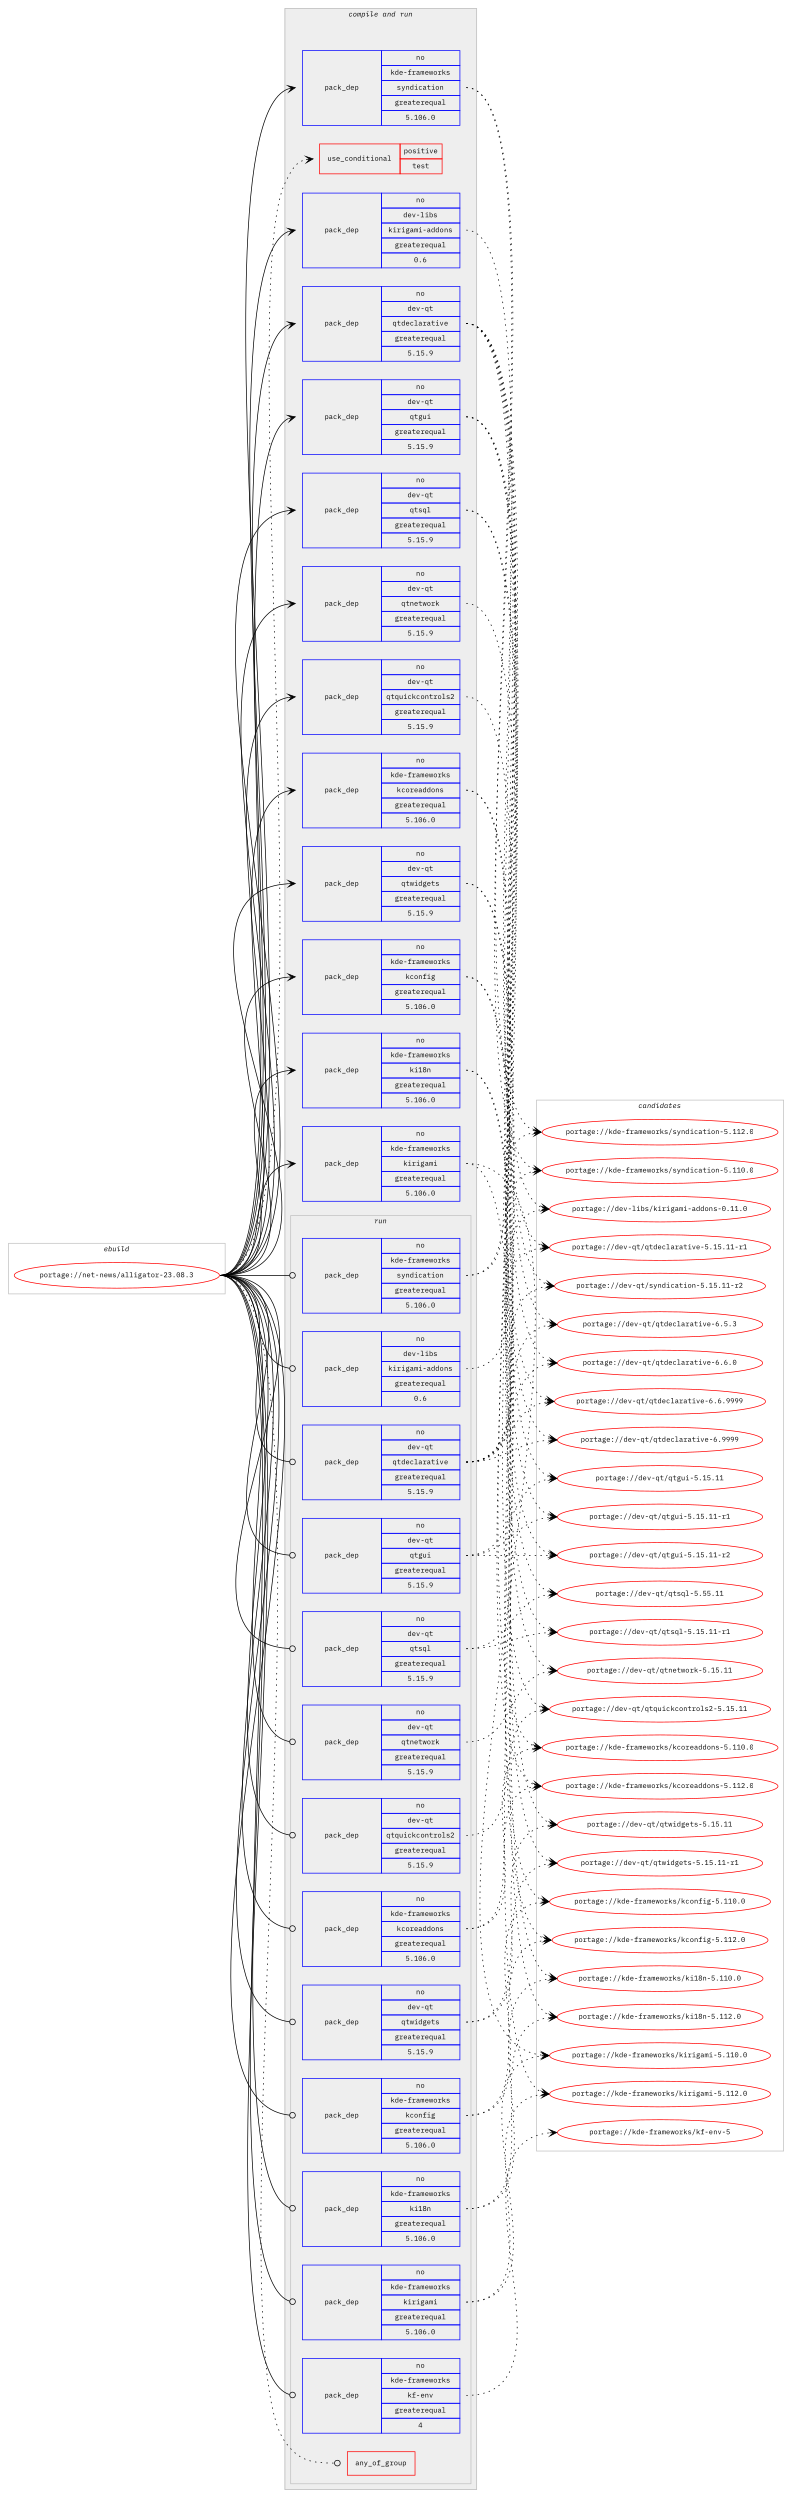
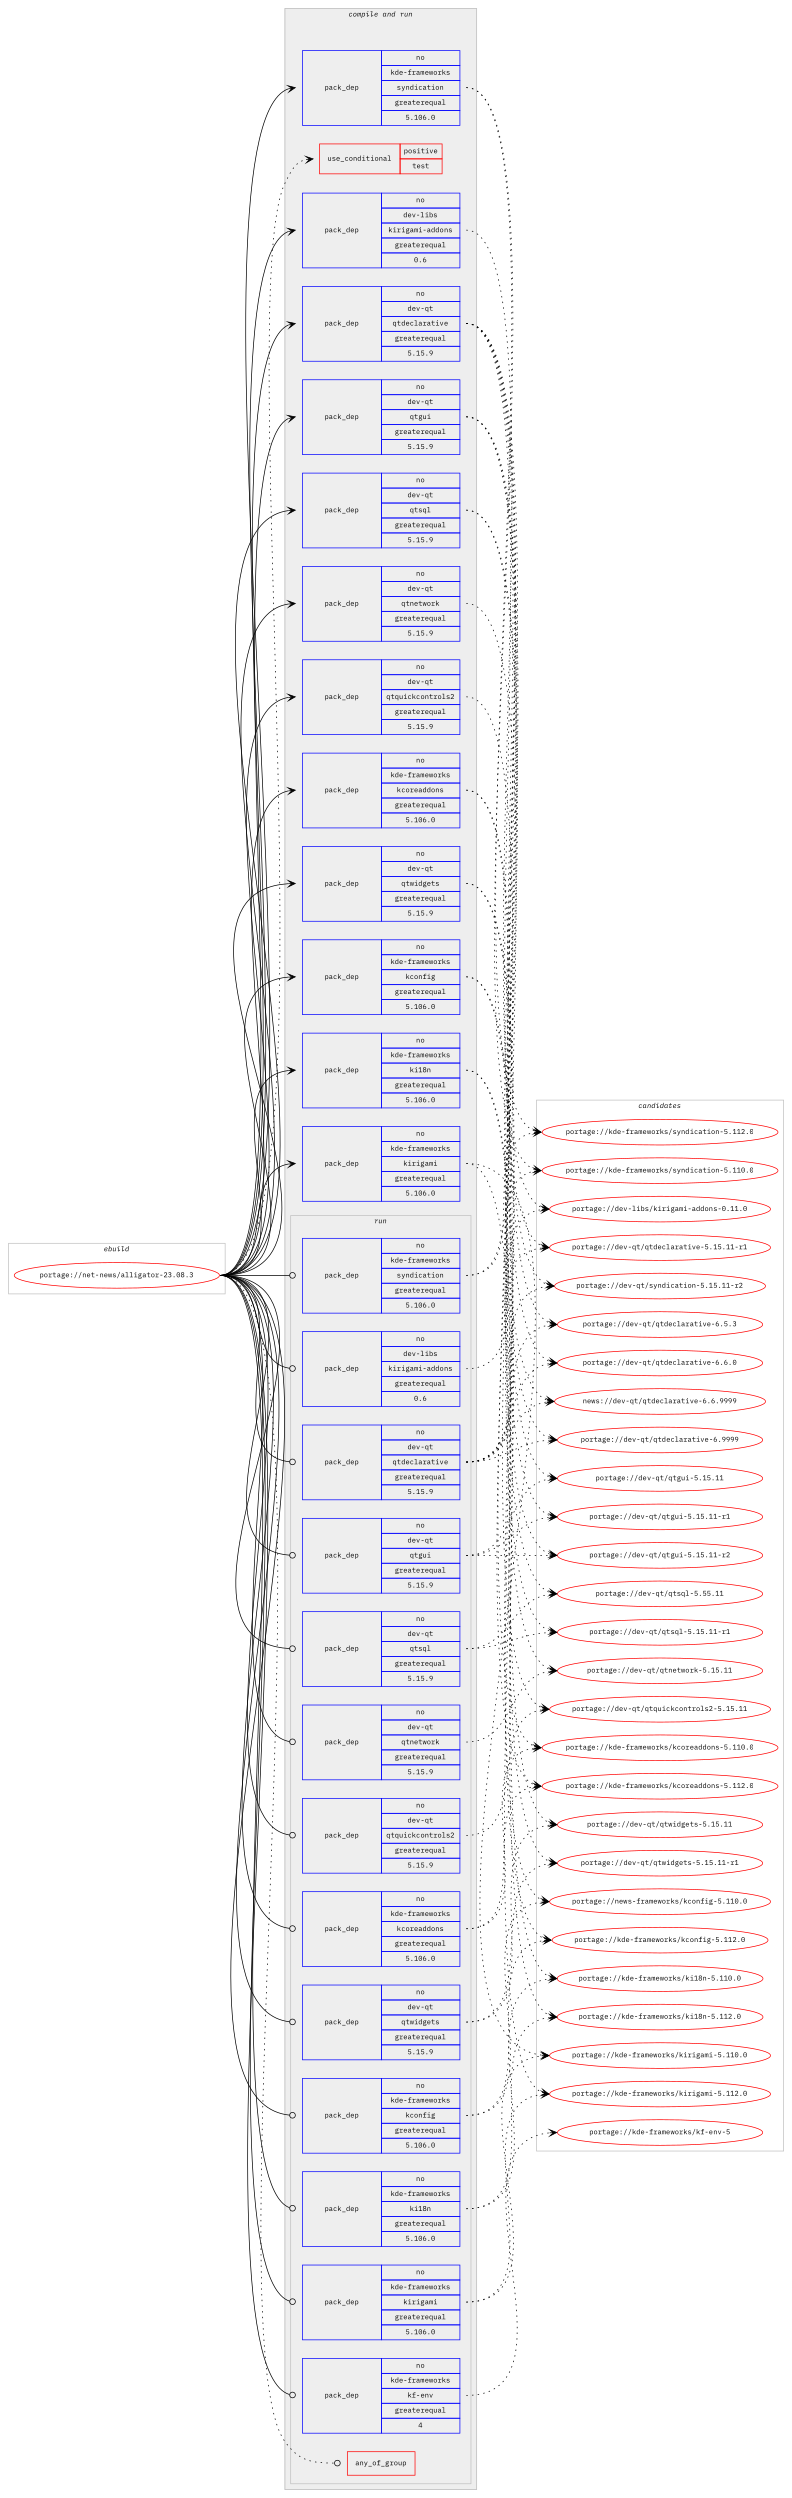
node "portage://dev-qt/qtdeclarative-6.6.9999": label "portage://dev-qt/qtdeclarative-6.6.9999" -> "news://dev-qt/qtdeclarative-6.6.9999"
node "portage://kde-frameworks/kconfig-5.110.0": label "portage://kde-frameworks/kconfig-5.110.0" -> "portage://news-frameworks/kconfig-5.110.0"
